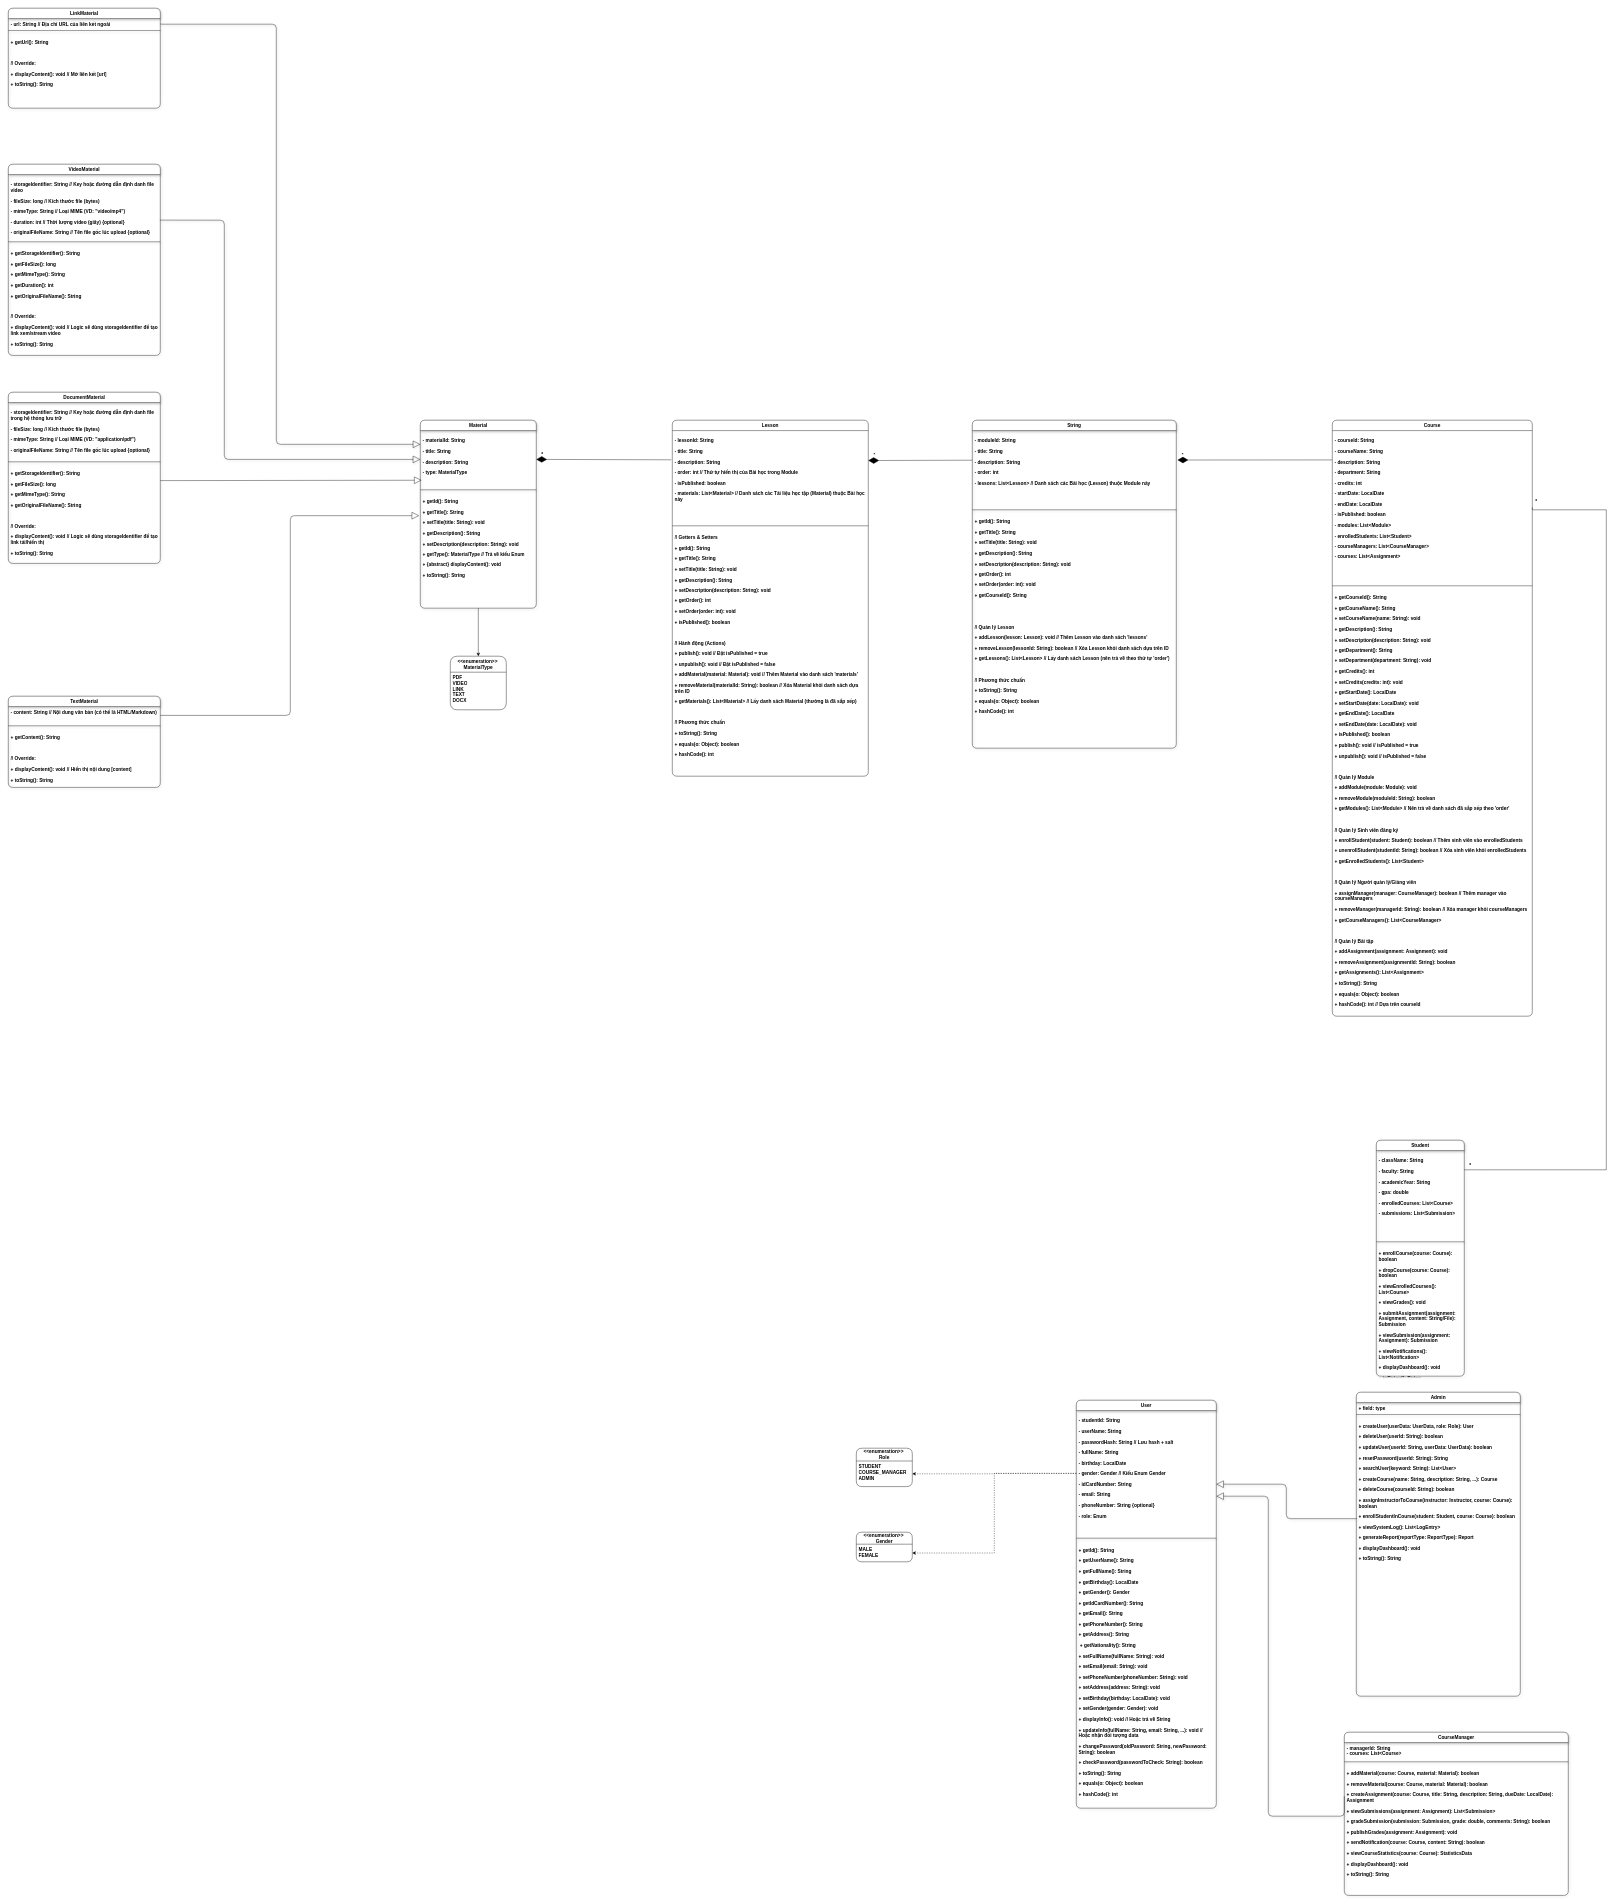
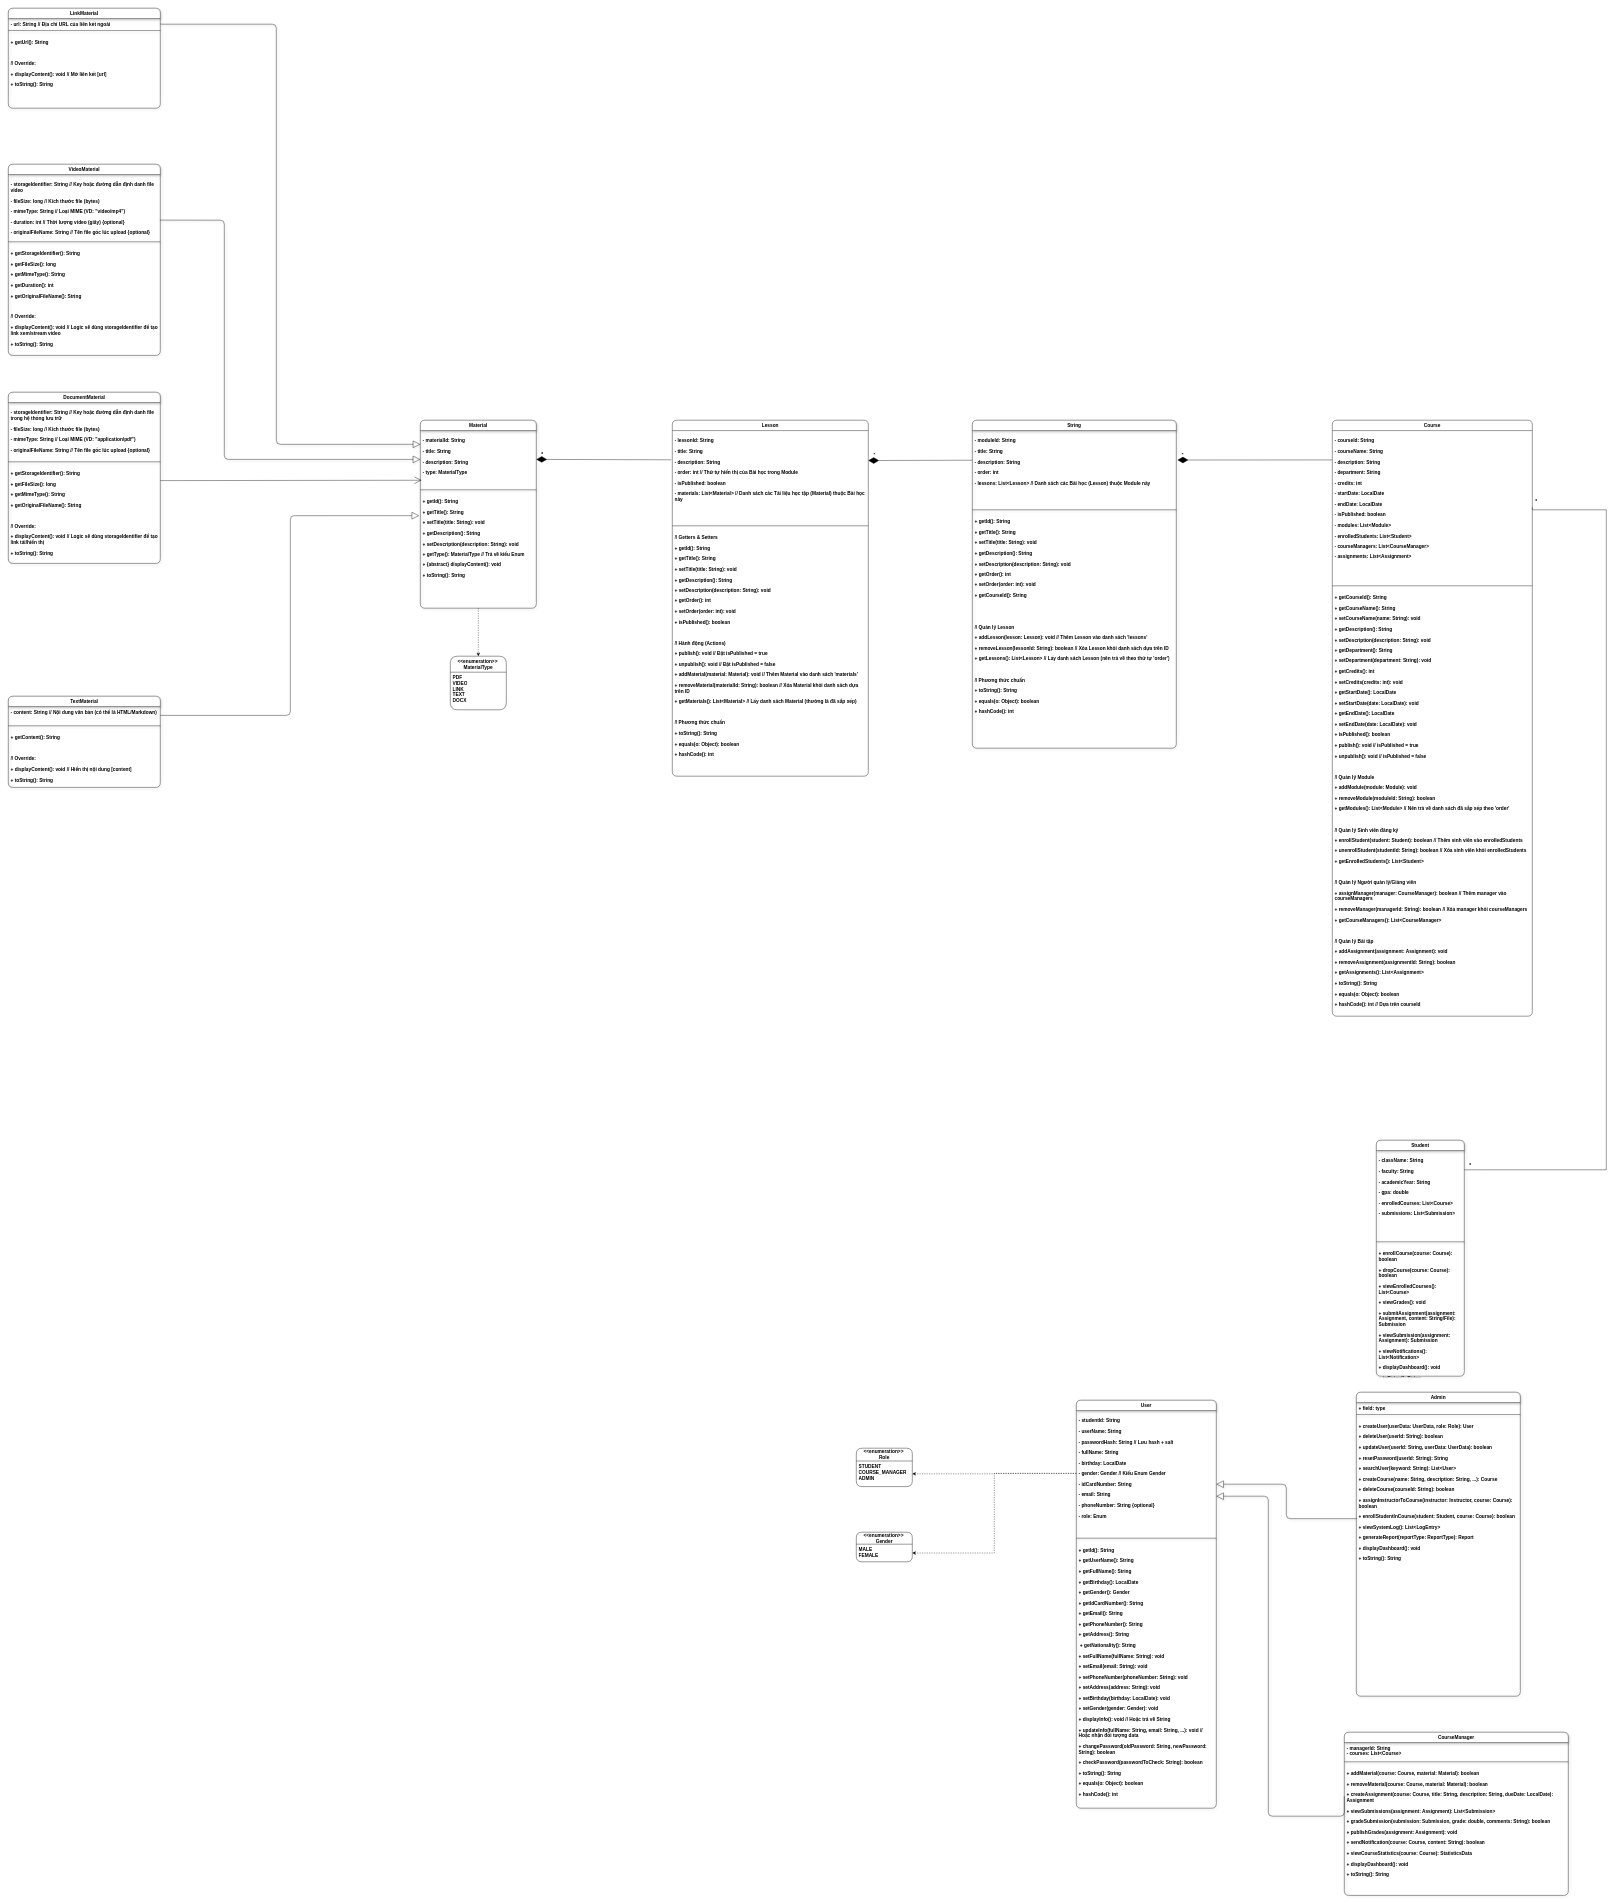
node "- courseId: String - courseName: String - description: String - department: String - credits: int - startDate: LocalDate - endDate: LocalDate - isPublished: boolean - modules: List<Module> - enrolledStudents: List<Student> - courseManagers: List<CourseManager> - courses: List<Assignment>": label "- courseId: String - courseName: String - description: String - department: String - credits: int - startDate: LocalDate - endDate: LocalDate - isPublished: boolean - modules: List<Module> - enrolledStudents: List<Student> - courseManagers: List<CourseManager> - courses: List<Assignment>" -> "- courseId: String - courseName: String - description: String - department: String - credits: int - startDate: LocalDate - endDate: LocalDate - isPublished: boolean - modules: List<Module> - enrolledStudents: List<Student> - courseManagers: List<CourseManager> - assignments: List<Assignment>"
edge "+ getStorageIdentifier(): String + getFileSize(): long + getMimeType(): String + getOriginalFileName(): String // Override: + displayContent(): void // Logic sẽ dùng storageIdentifier để tạo link tải/hiển thị + toString(): String" -> "- materialId: String - title: String - description: String - type: MaterialType": arrowhead block -> open
edge "Material" -> "<<enumeration>> MaterialType": style solid -> dashed
